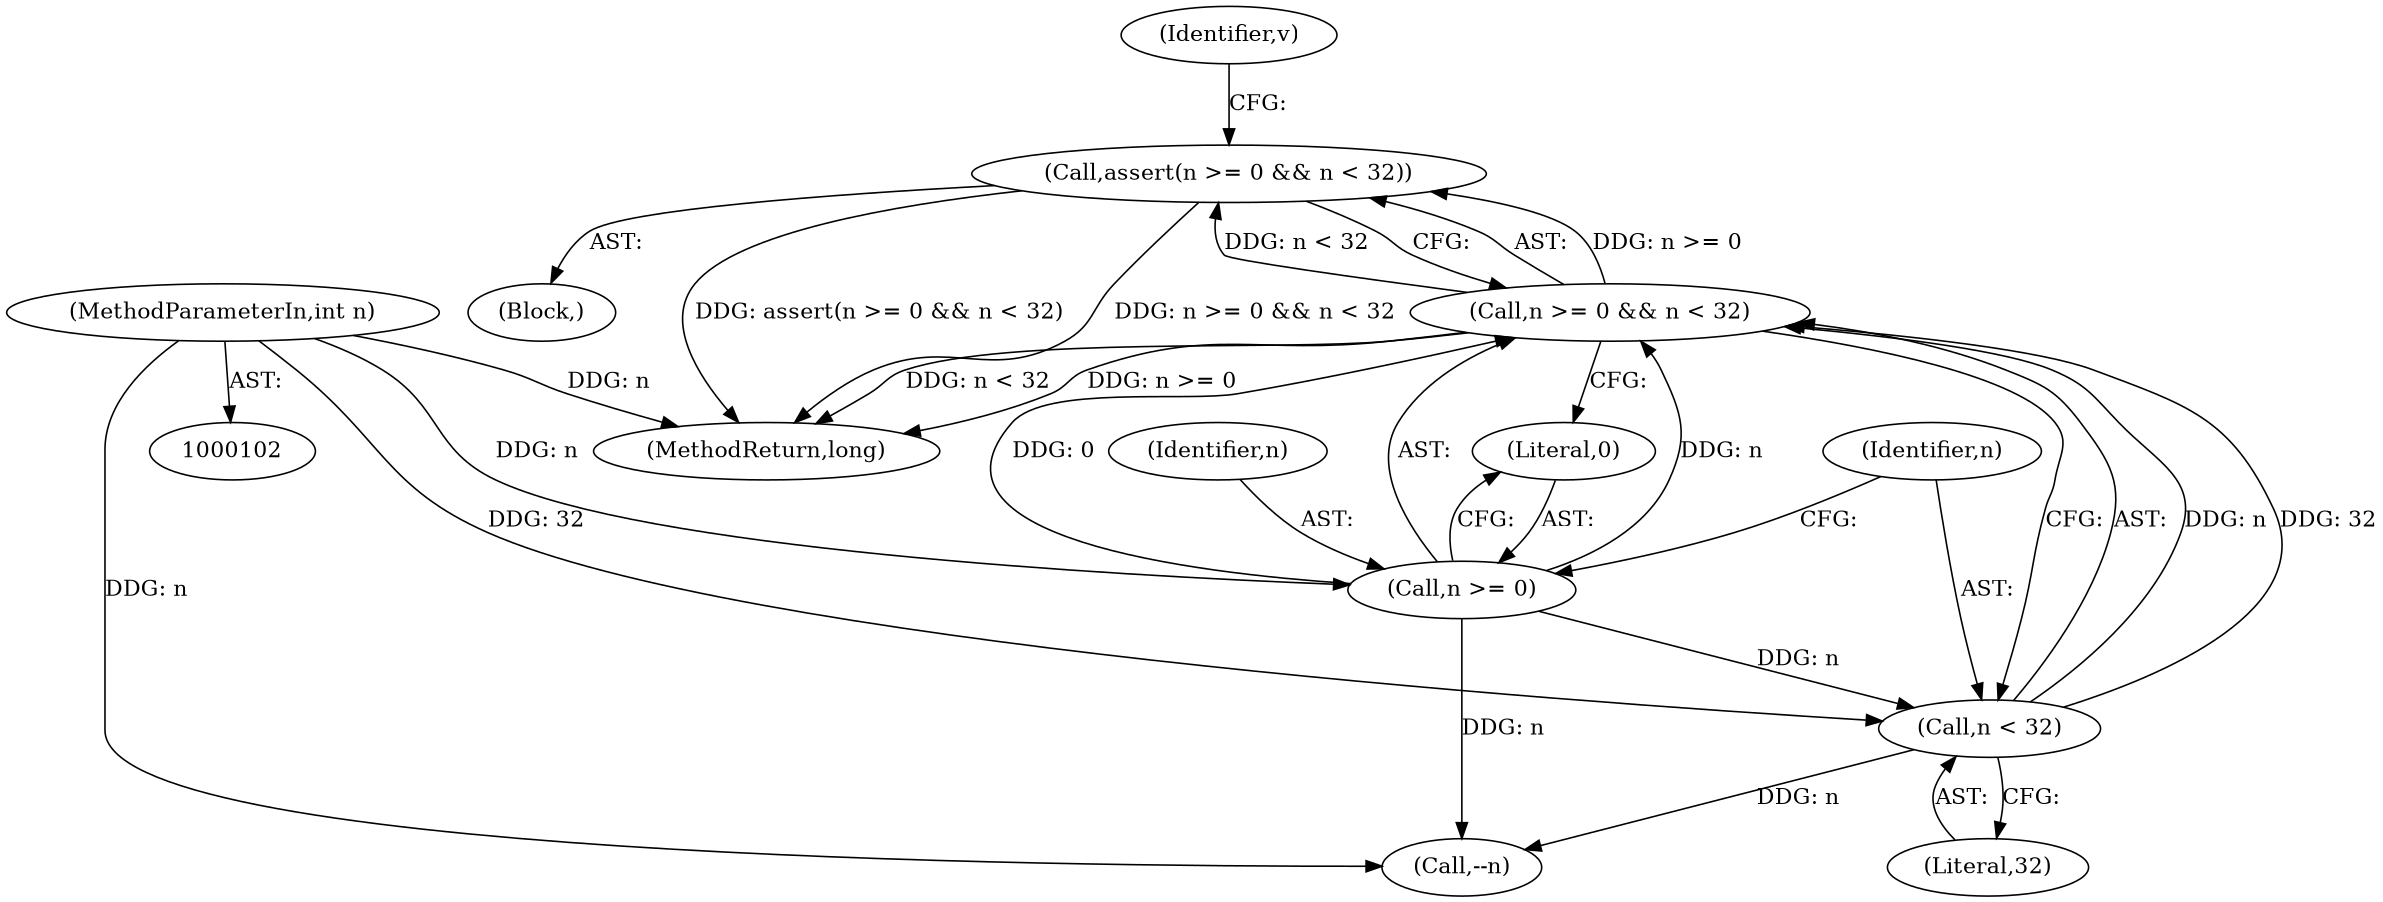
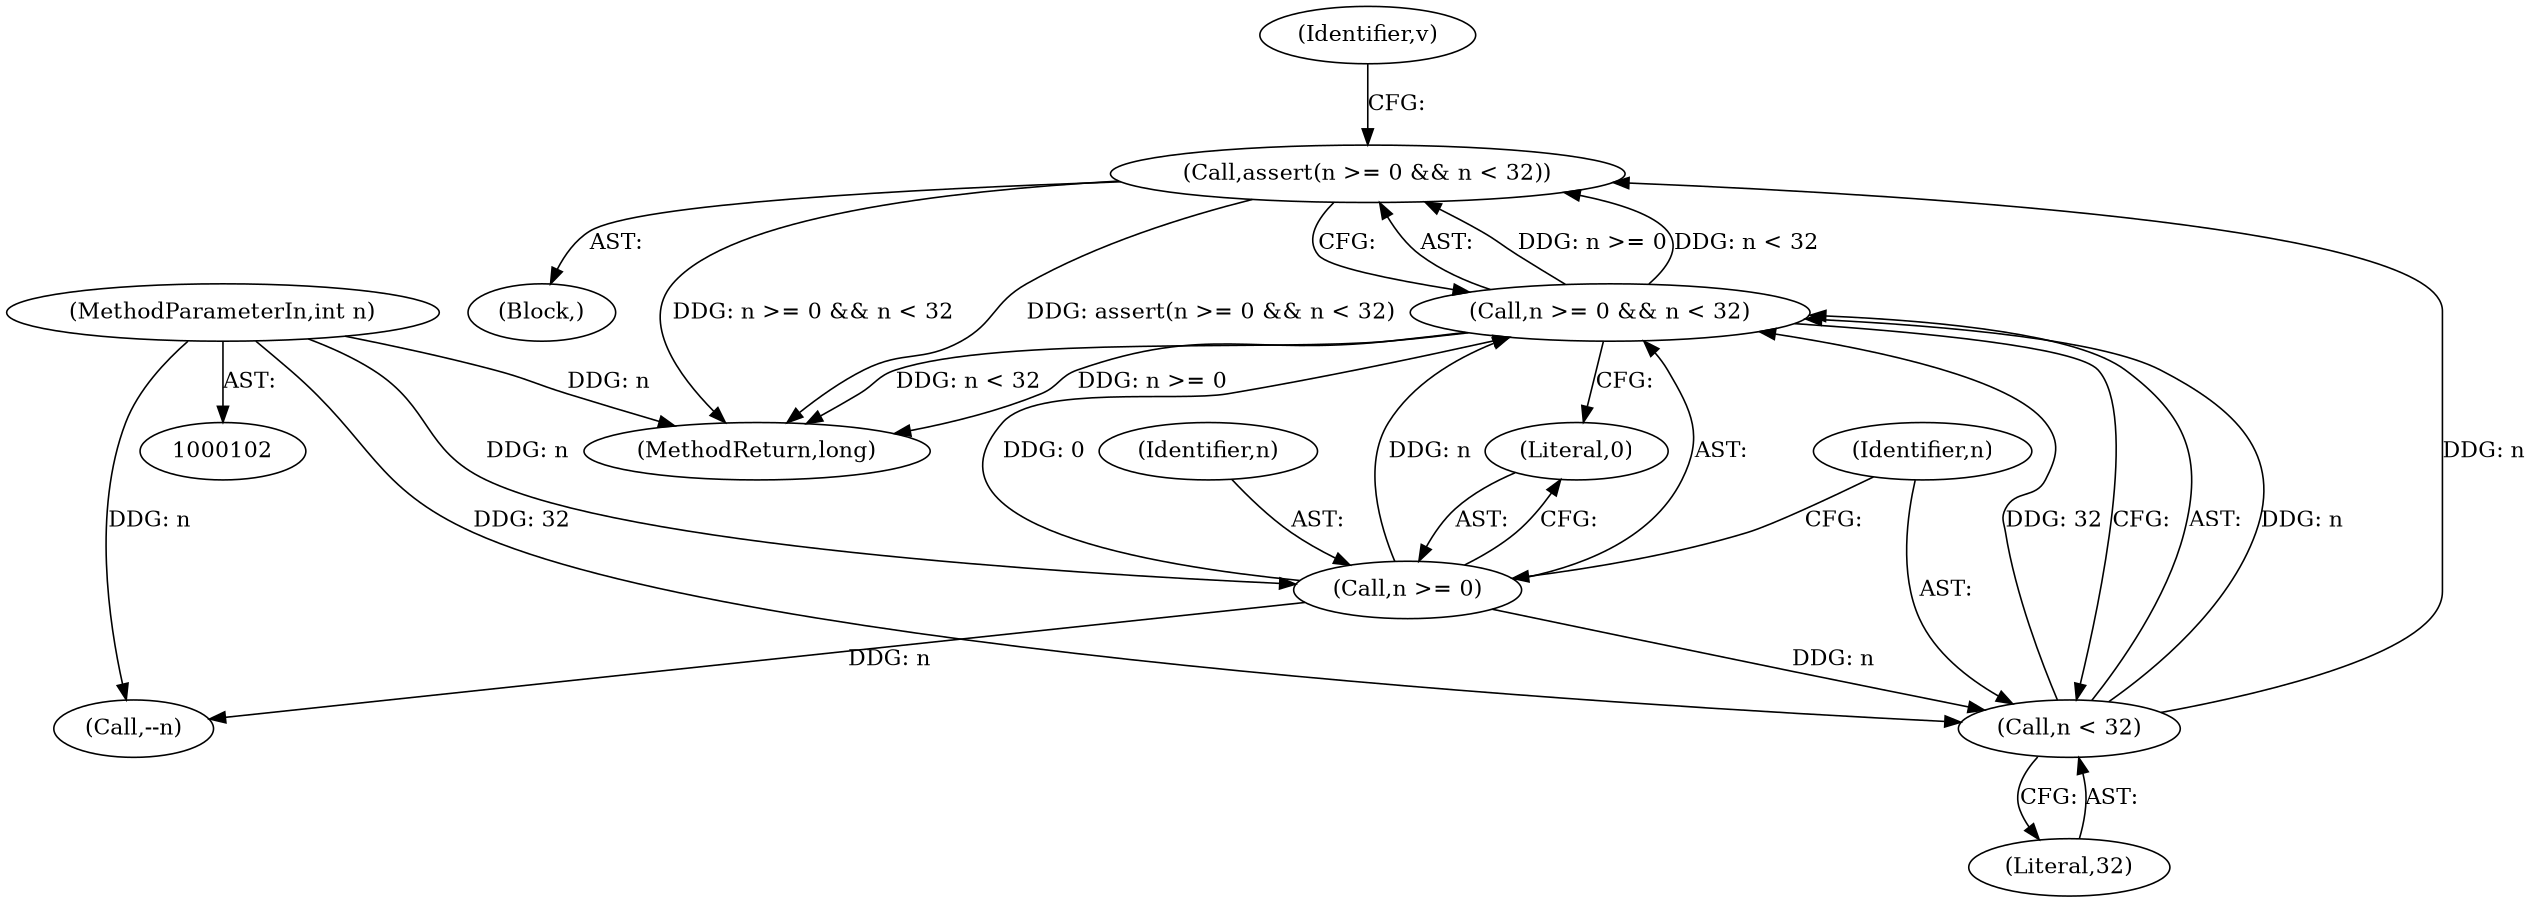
edge "(Call,n < 32)" -> "(Call,--n)": now "(Call,n < 32)" -> "(Call,assert(n >= 0 && n < 32))"
